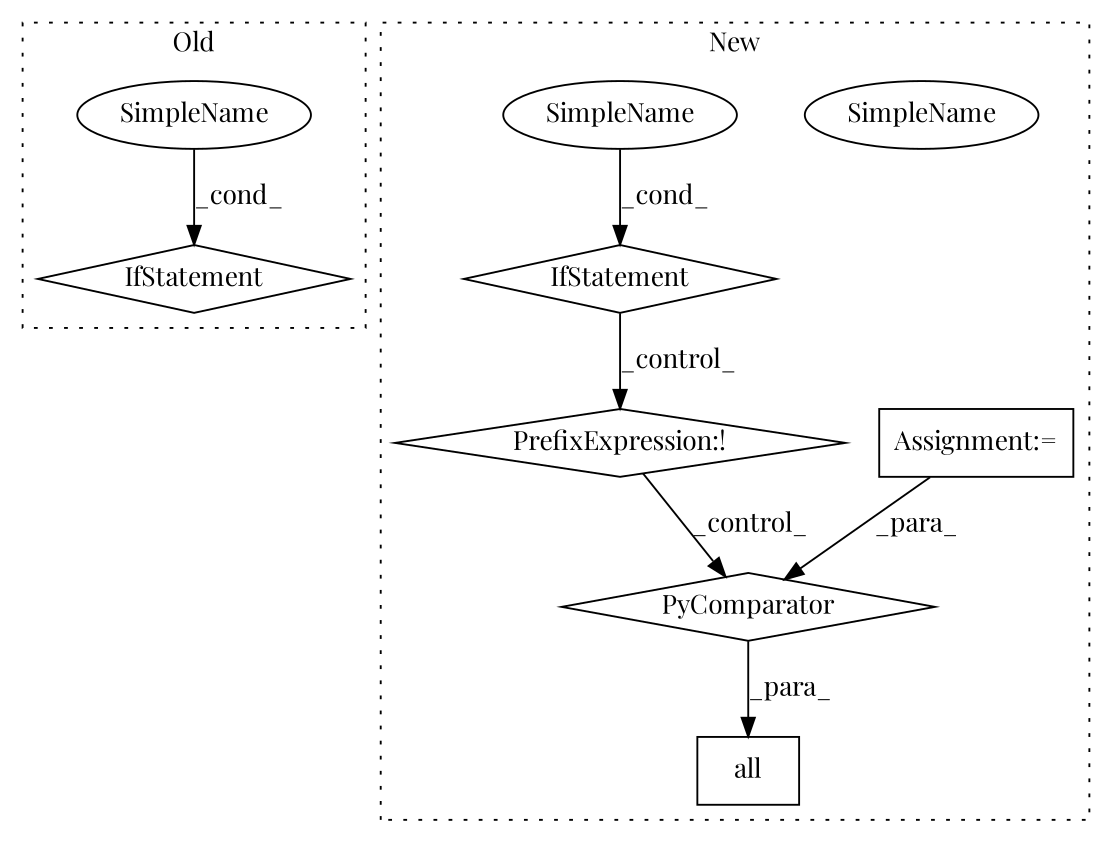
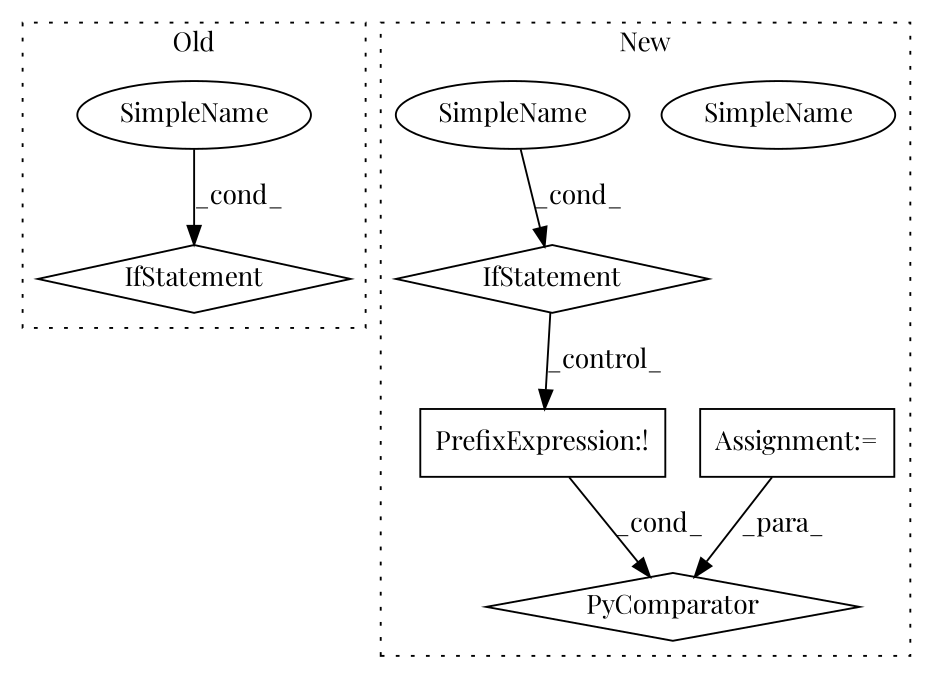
node "PrefixExpression:!": shape diamond -> box
edge "PrefixExpression:!" -> "PyComparator": label "_control_" -> "_cond_"
node "all": removed
